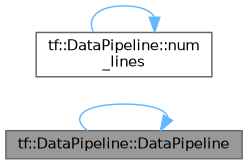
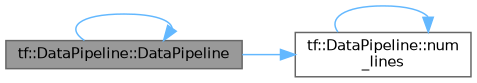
edge "tf::DataPipeline::DataPipeline" -> "tf::DataPipeline::num _lines": added
